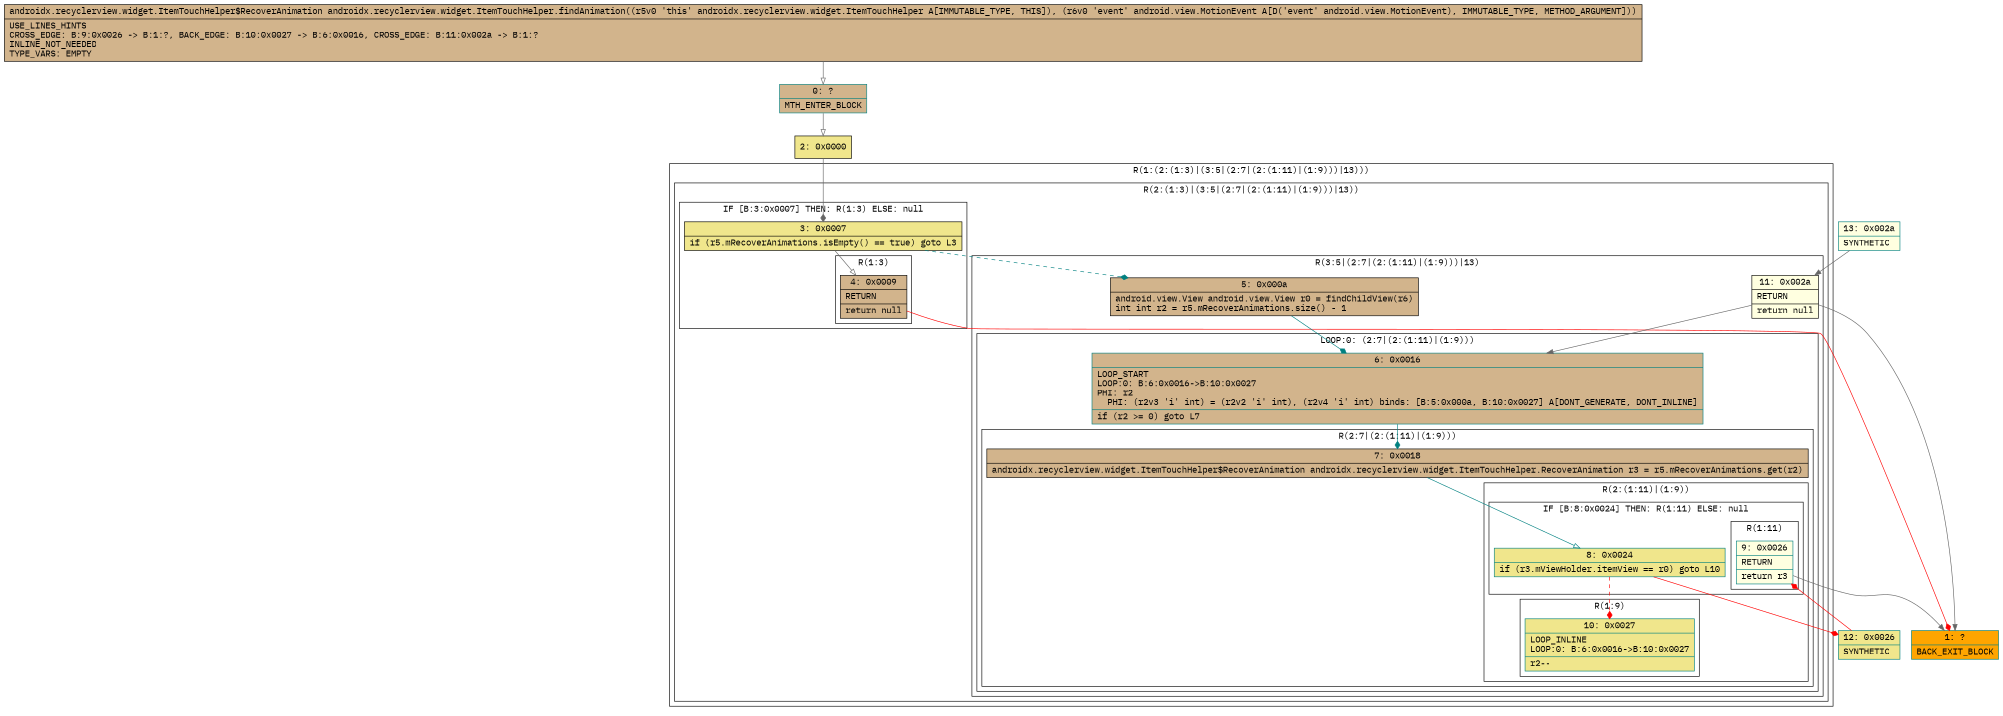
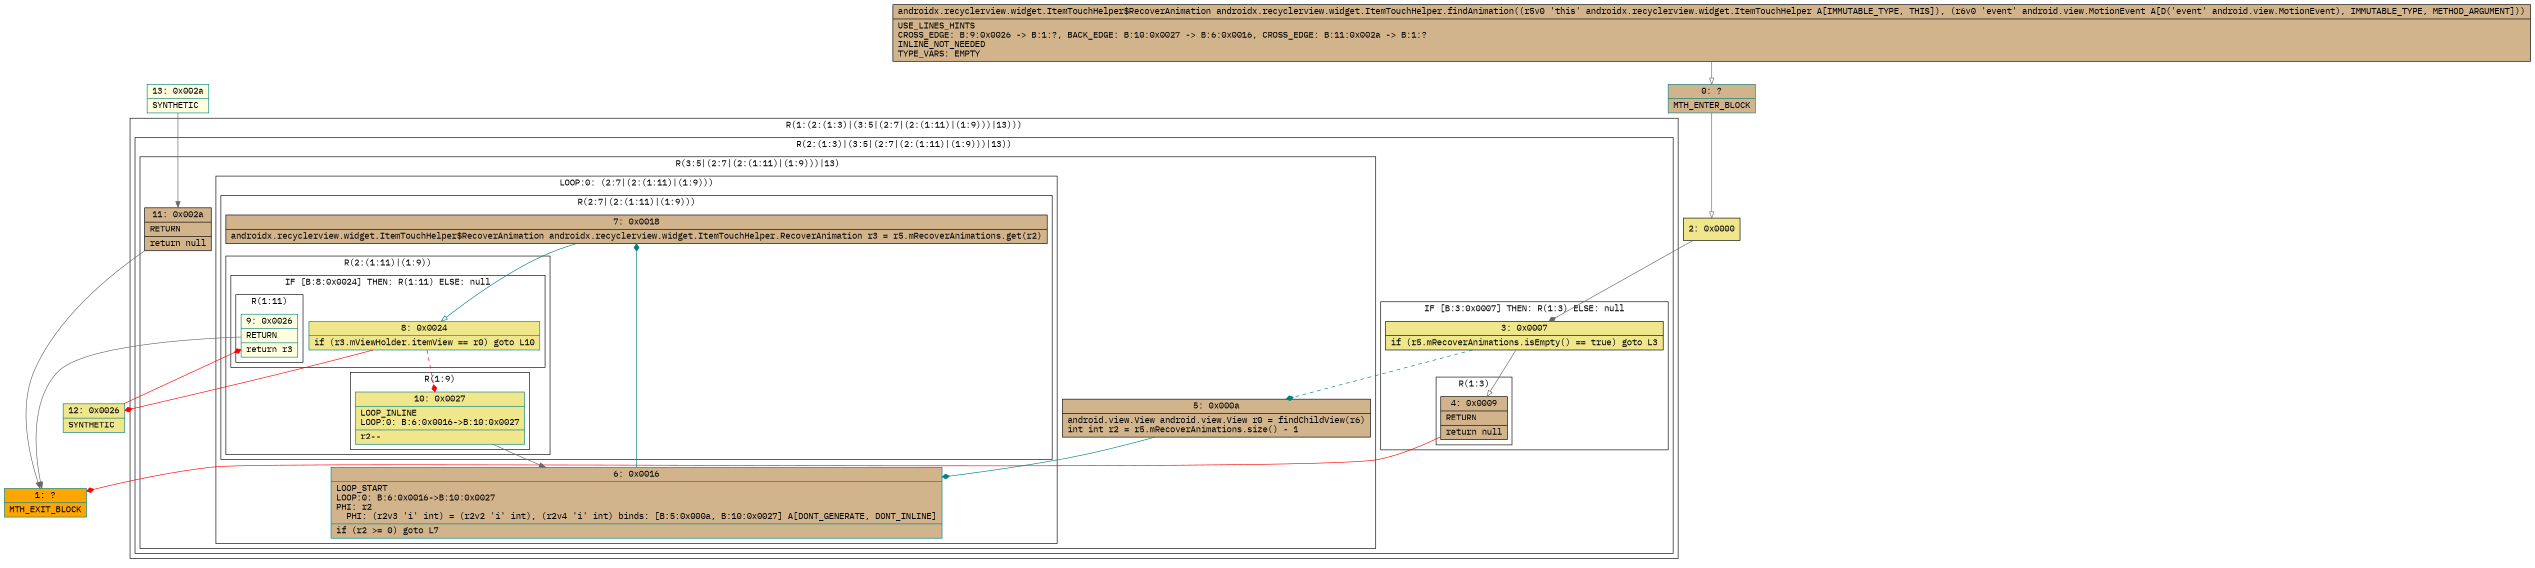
node "11: 0x002a": fillcolor lightyellow -> tan
edge "11: 0x002a" -> "6: 0x0016": now "10: 0x0027" -> "6: 0x0016"
node "1: ?": text "BACK_EXIT_BLOCK" -> "MTH_EXIT_BLOCK"
